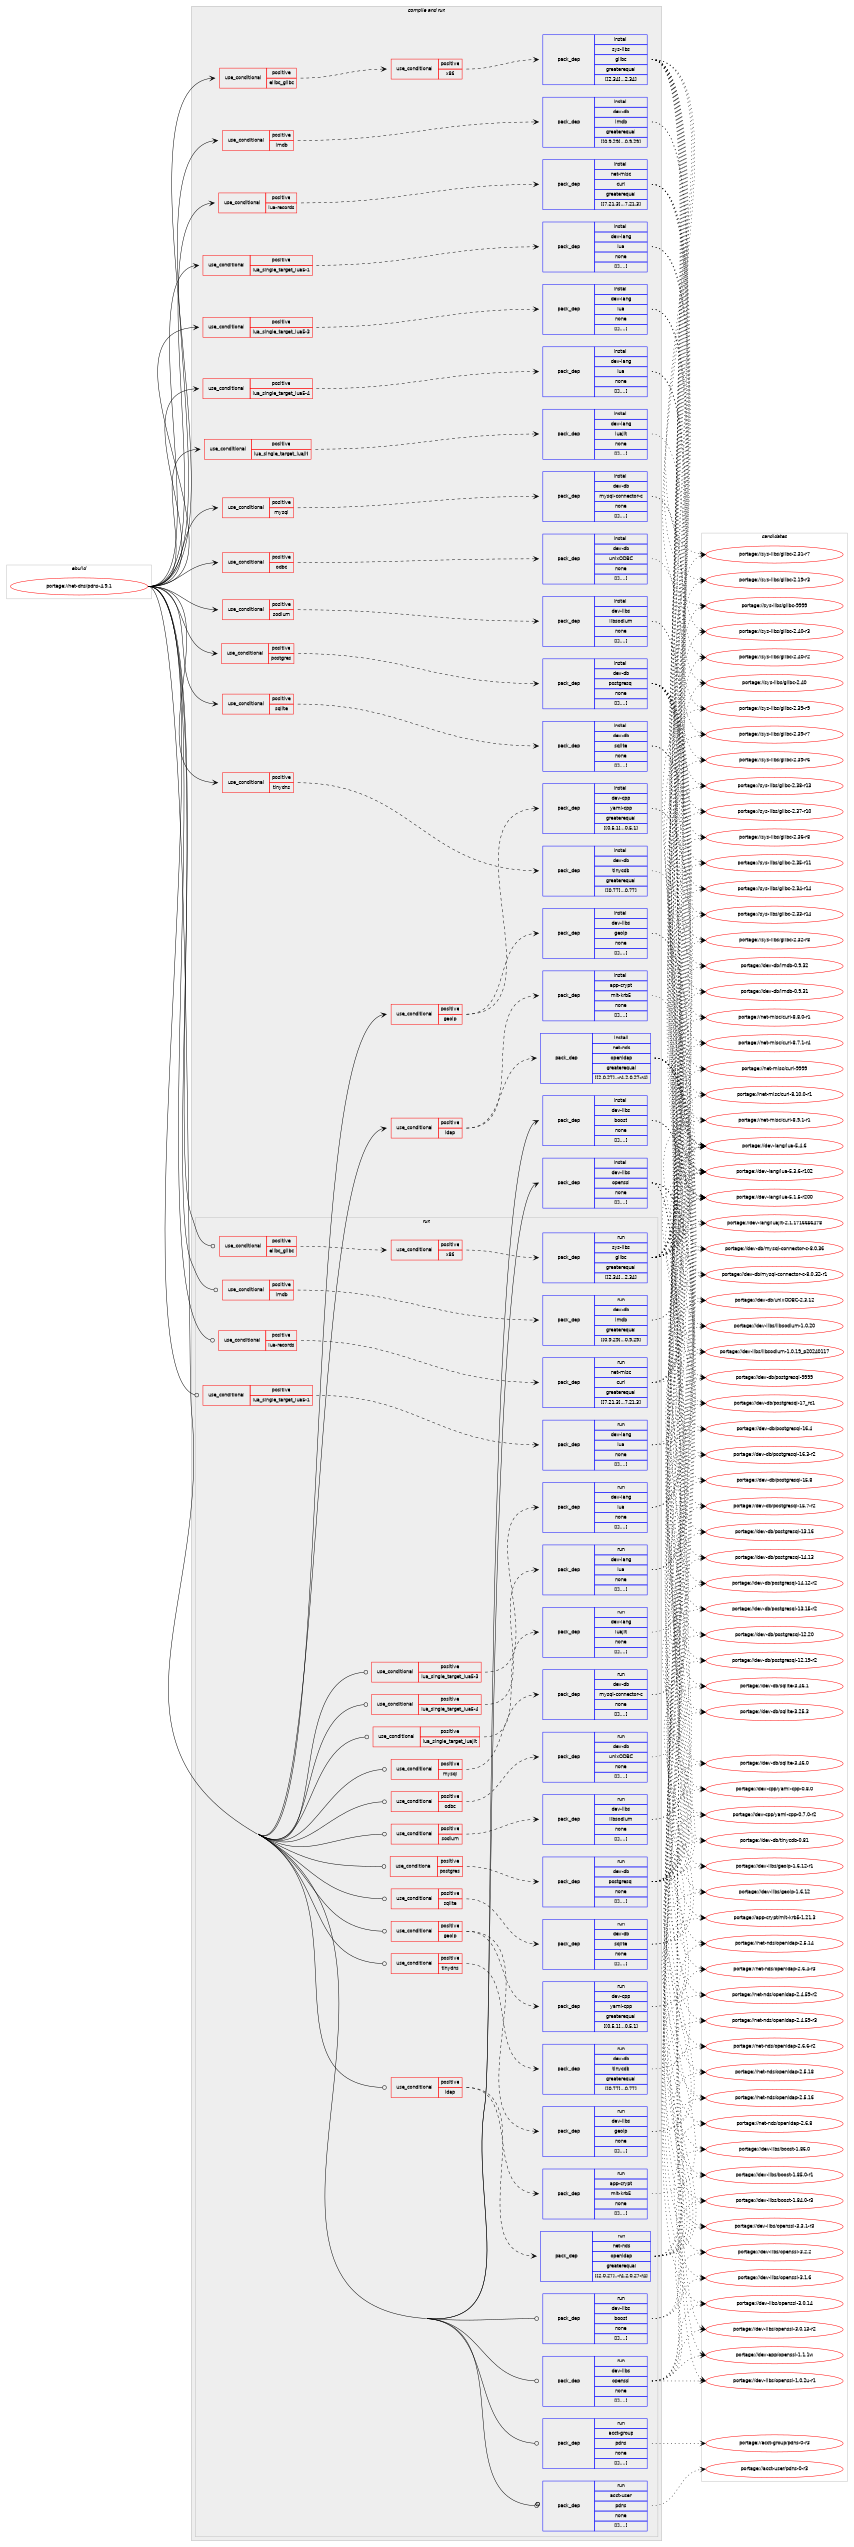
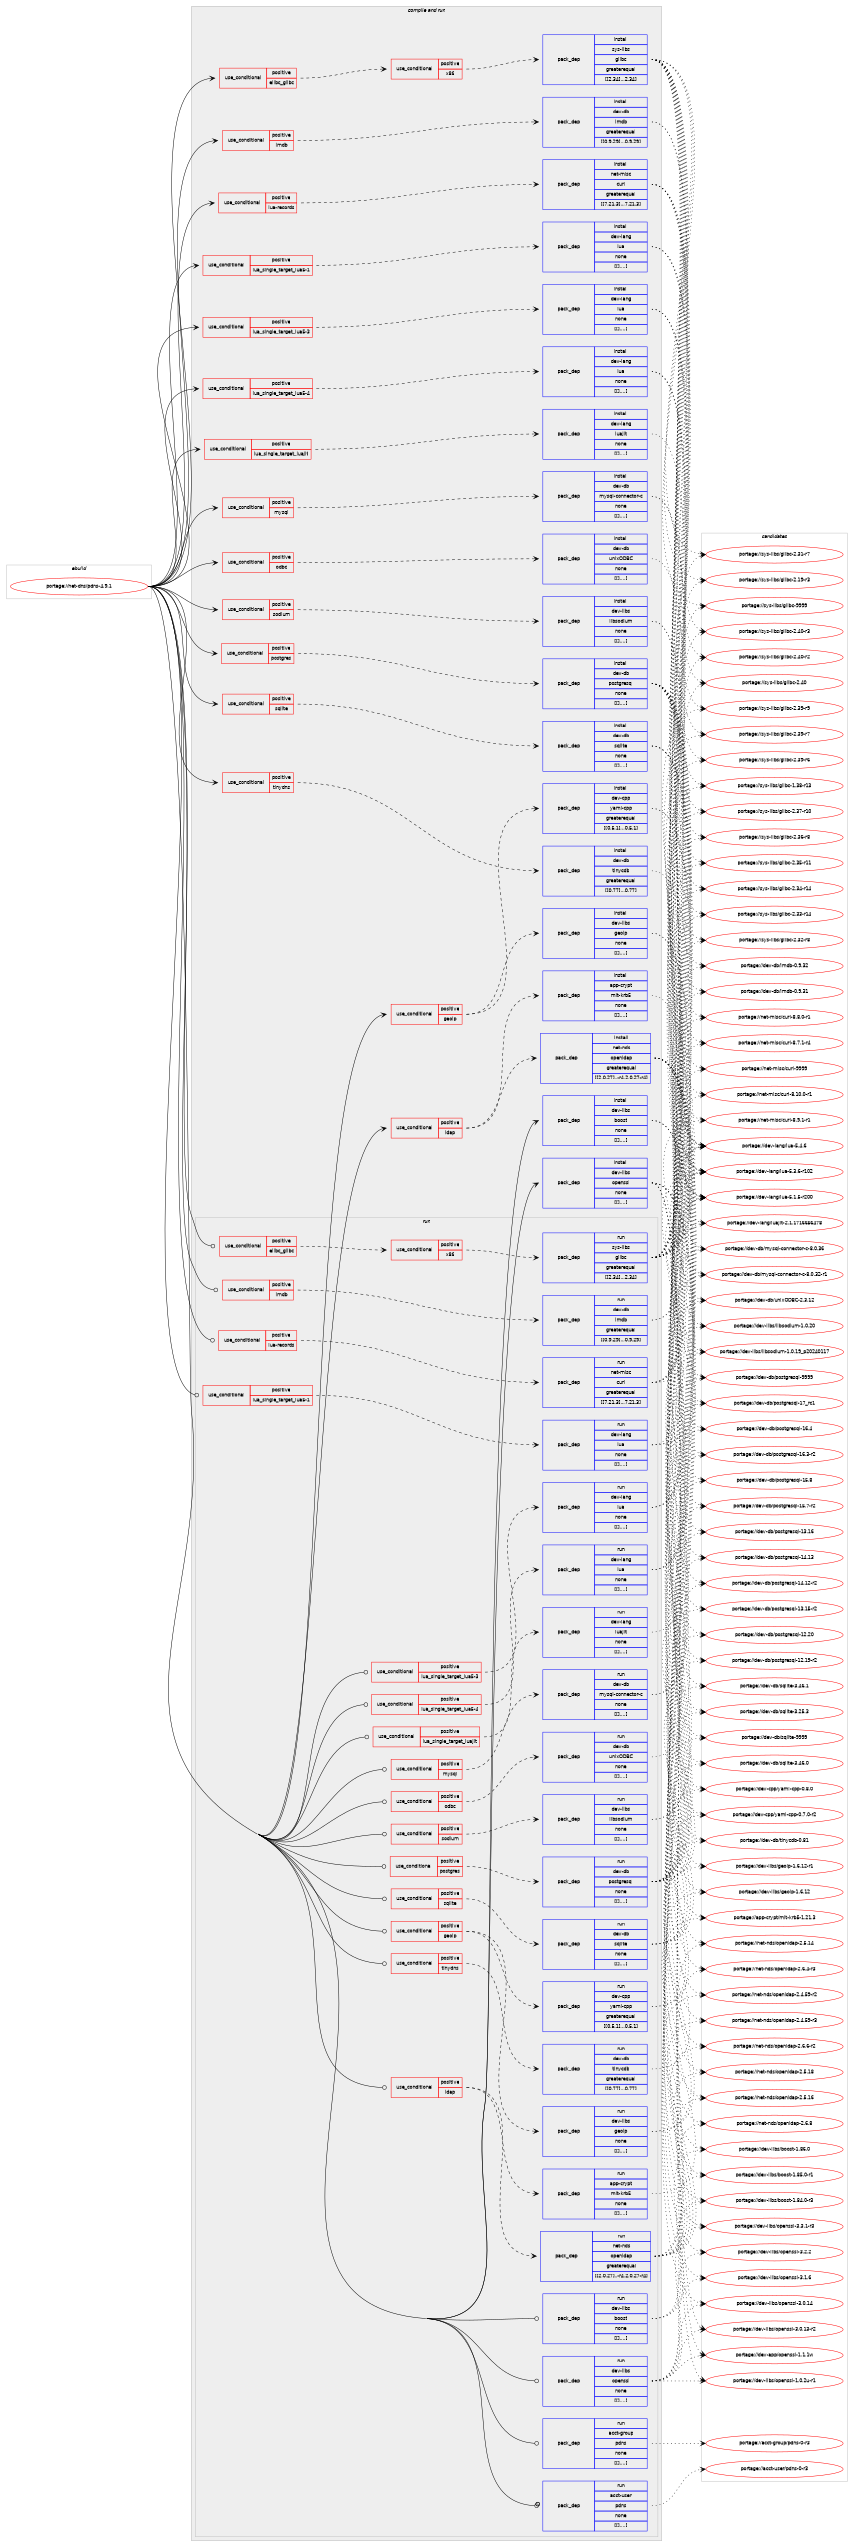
node "portage://sys-libs/glibc-2.38-r13": label "portage://sys-libs/glibc-2.38-r13" -> "portage://sys-libs/glibc-1.38-r13"
node "portage://dev-db/sqlite-9999": added
